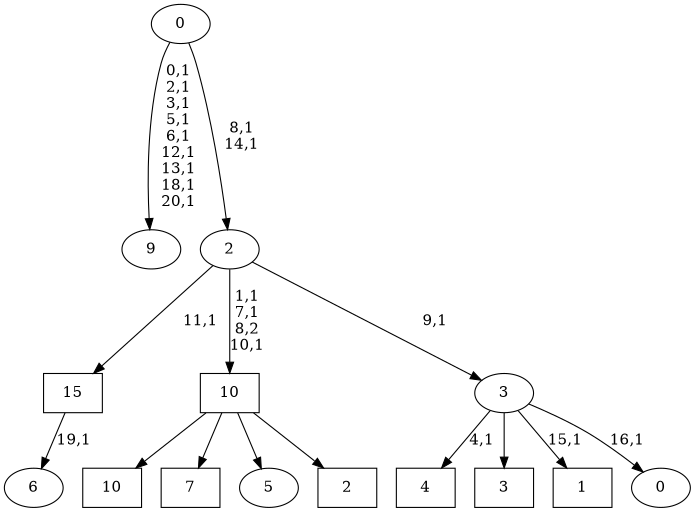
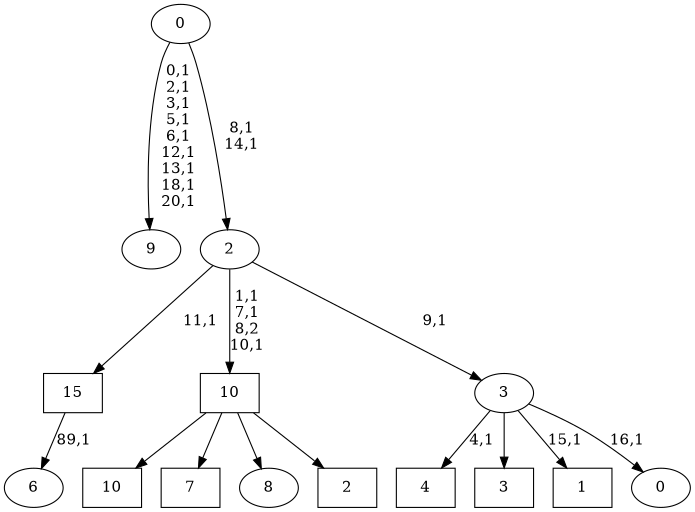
edge "15" -> "6": label "19,1" -> "89,1"
node "5": label "5" -> "8"
